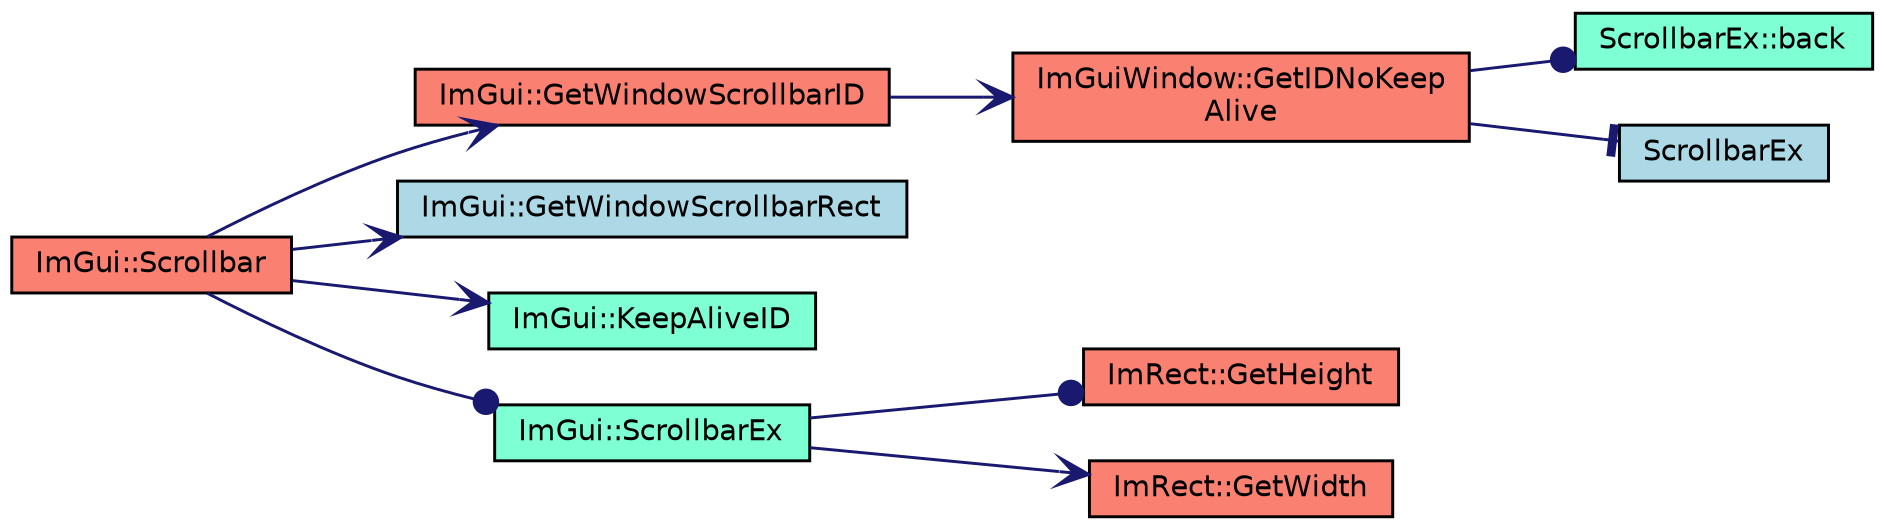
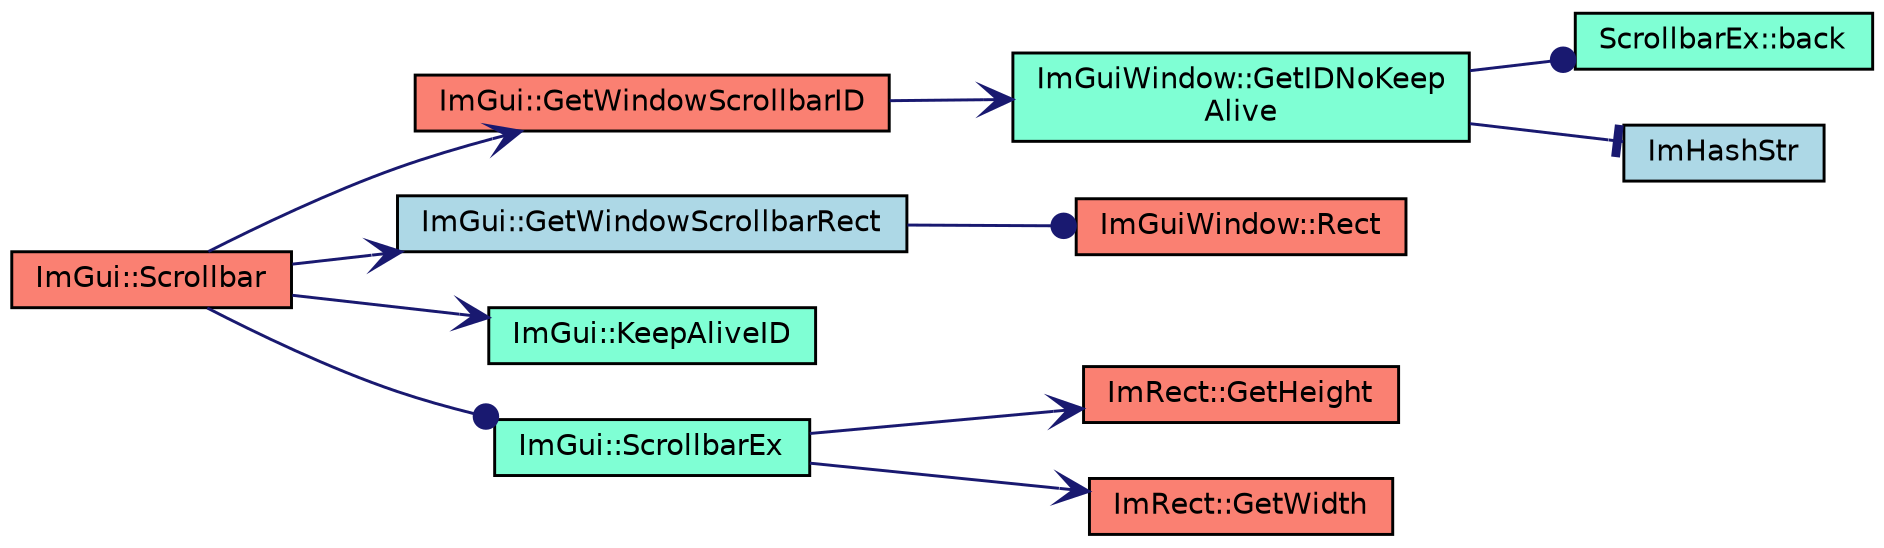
node "ImGuiWindow::GetIDNoKeep Alive": fillcolor salmon -> aquamarine
node "ScrollbarEx": label "ScrollbarEx" -> "ImHashStr"
node "ImGuiWindow::Rect": added
edge "ImGui::ScrollbarEx" -> "ImRect::GetHeight": arrowhead dot -> vee
